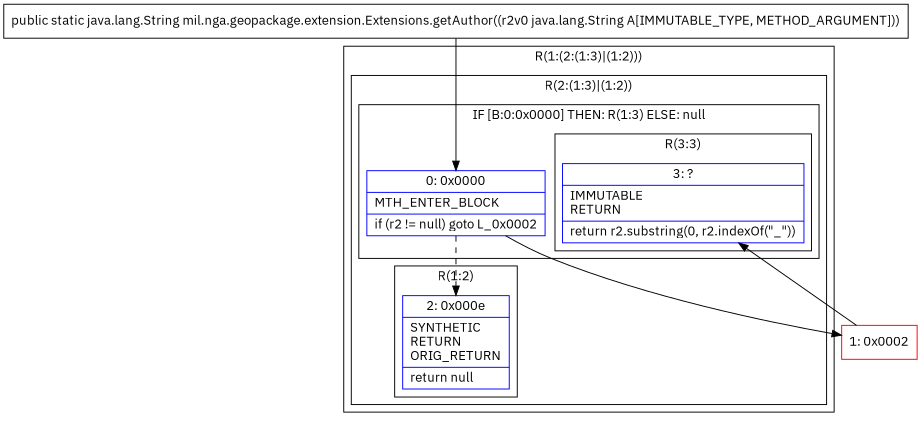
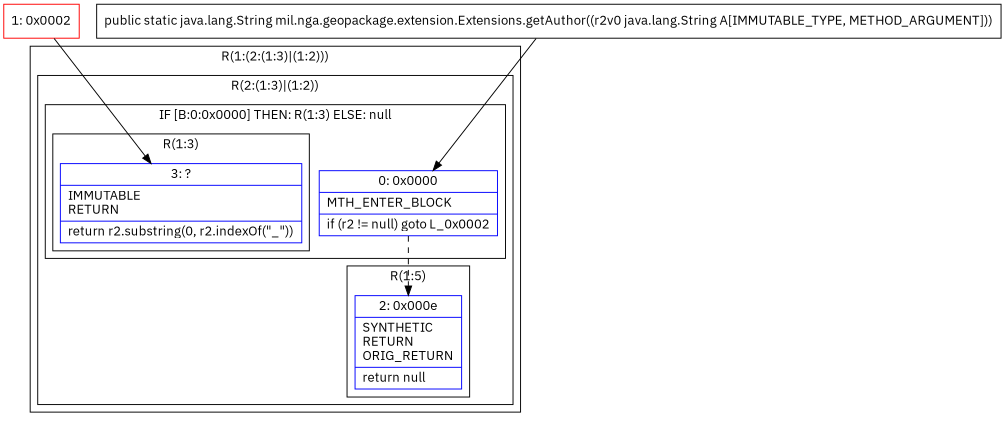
cluster "R(3:3)": label "R(3:3)" -> "R(1:3)"
cluster "R(1:2)": label "R(1:2)" -> "R(1:5)"
edge "0: 0x0000" -> "1: 0x0002": removed
